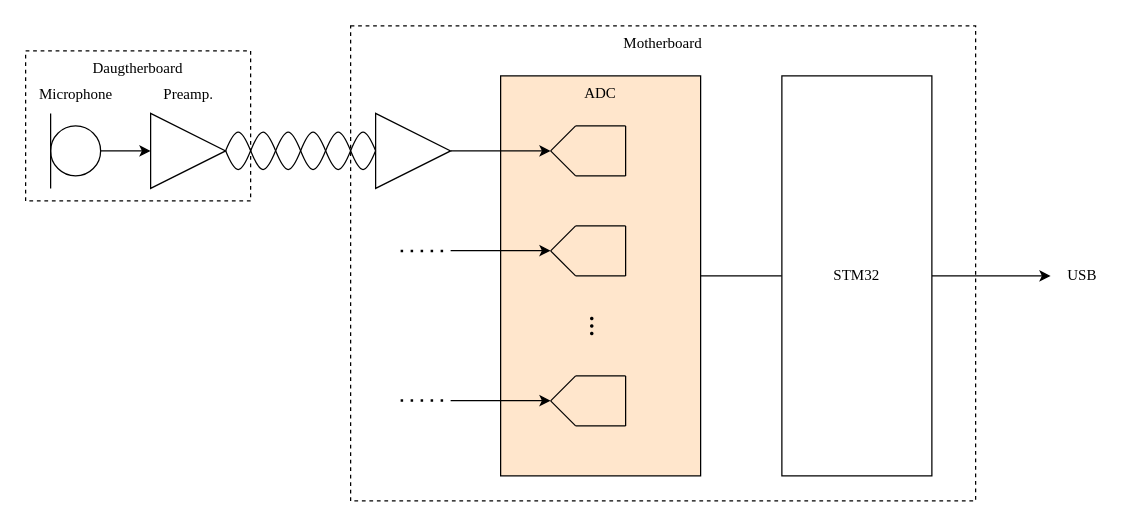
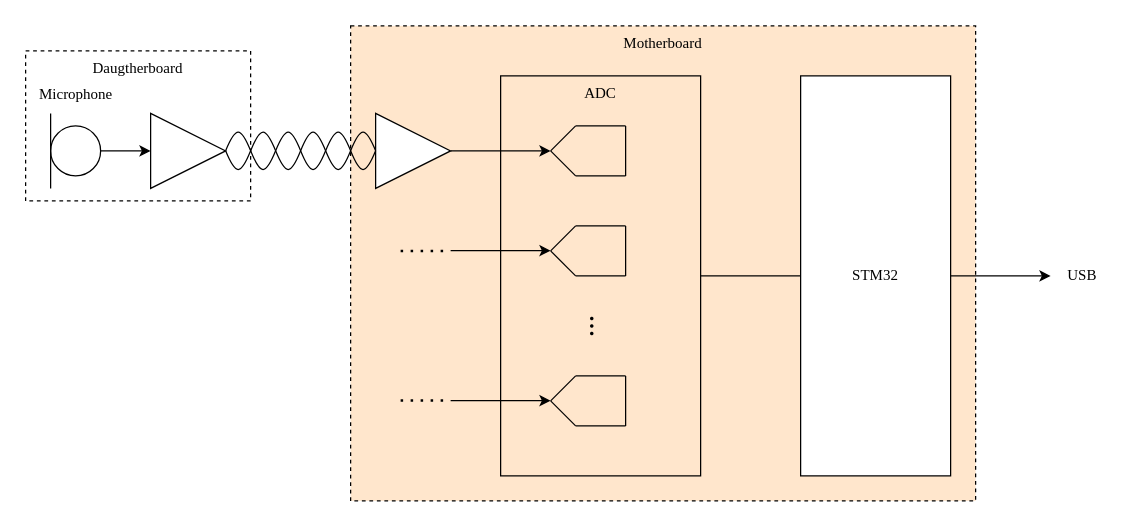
node "Motherboard": fillcolor #ffffff -> #ffe6cc
node "Preamp.": removed
node "STM32": moved (857, 276) -> (876, 276)
